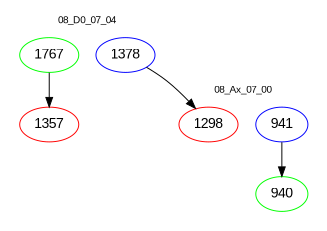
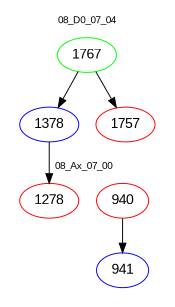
edge "1767" -> "1378": added
node "1357": label "1357" -> "1757"
node "1298": label "1298" -> "1278"
edge "941" -> "940": reversed
node "940": color green -> red
